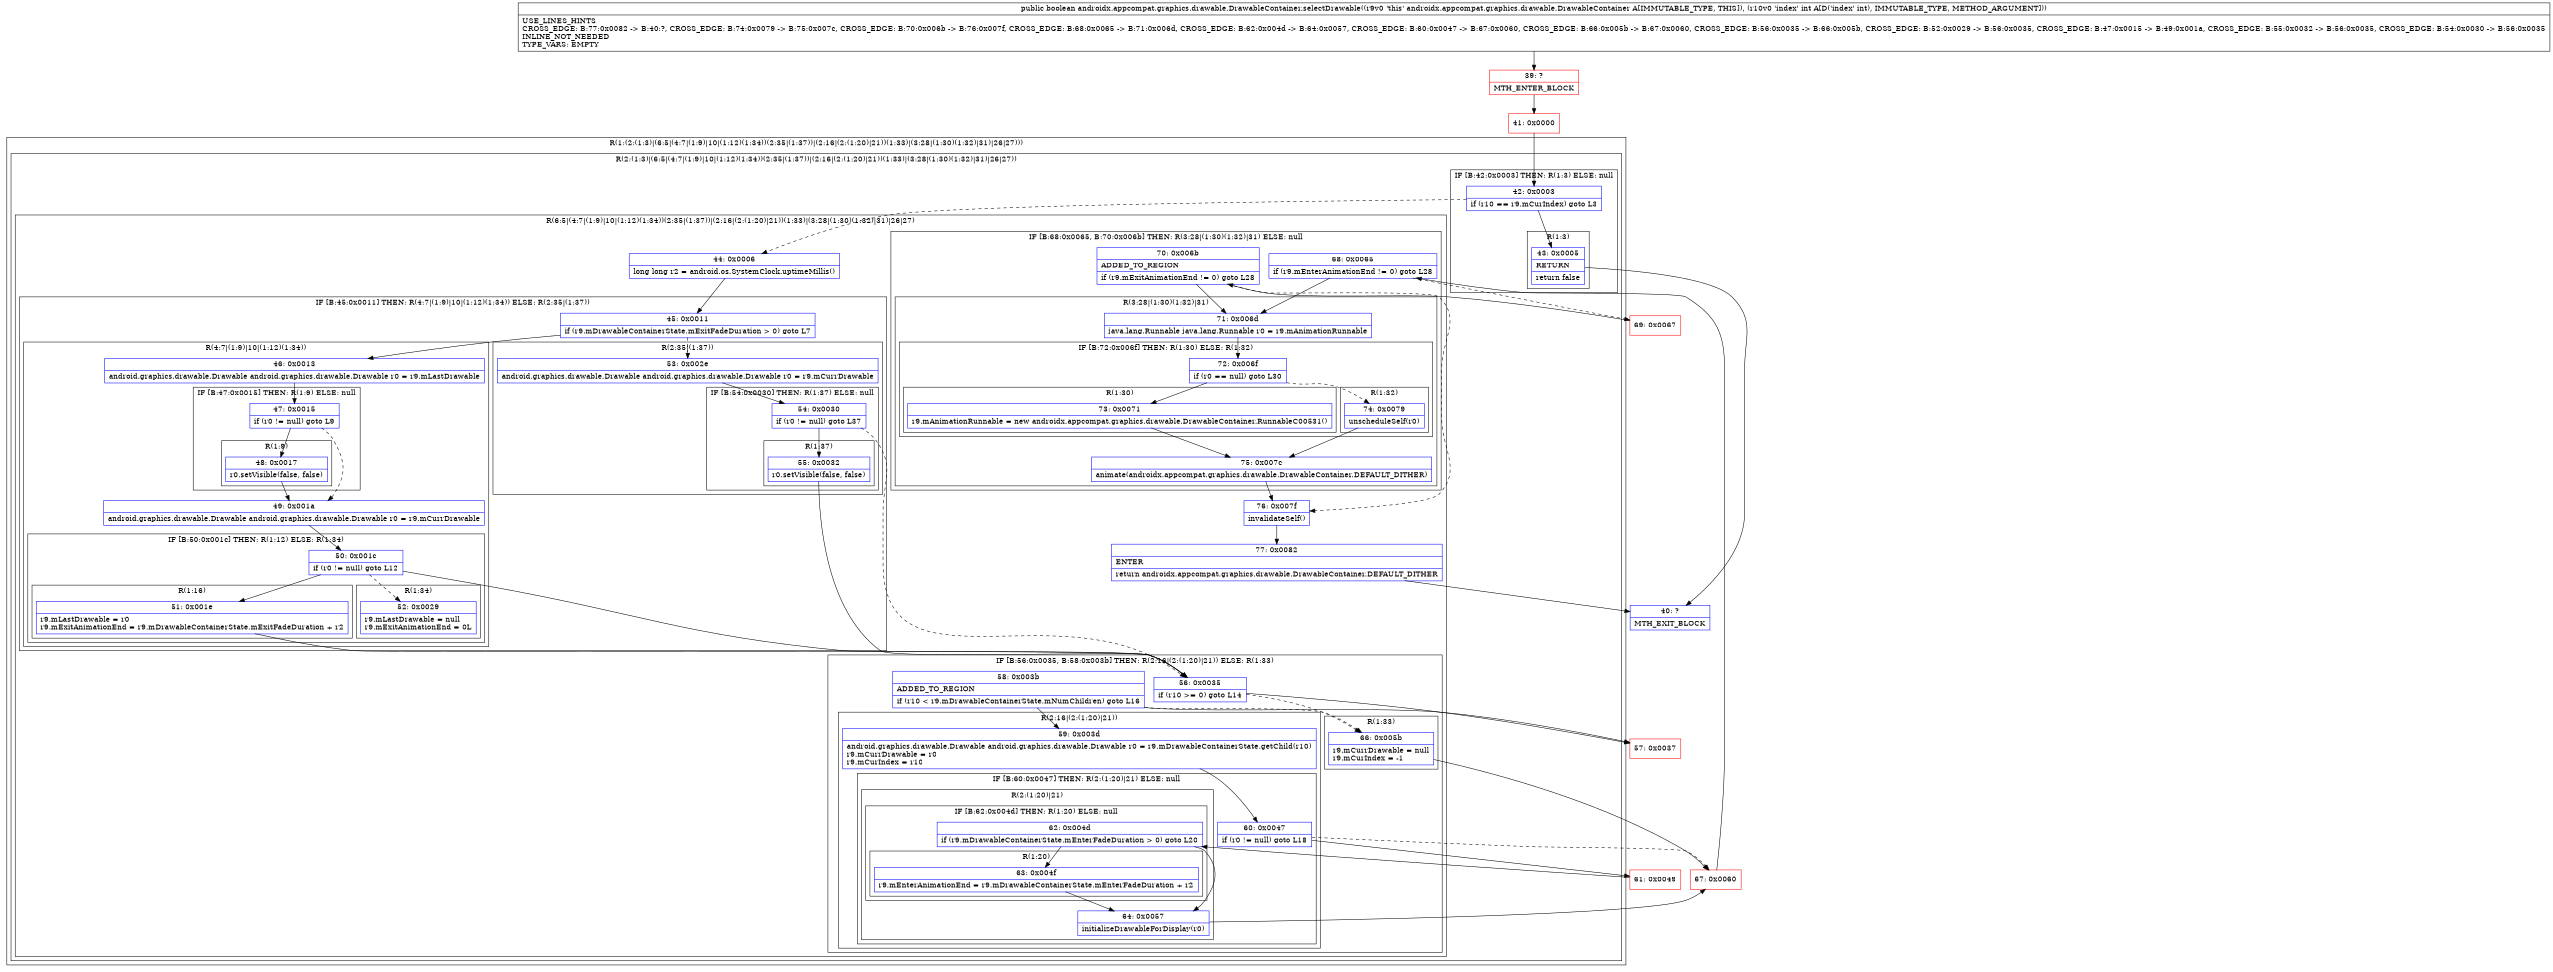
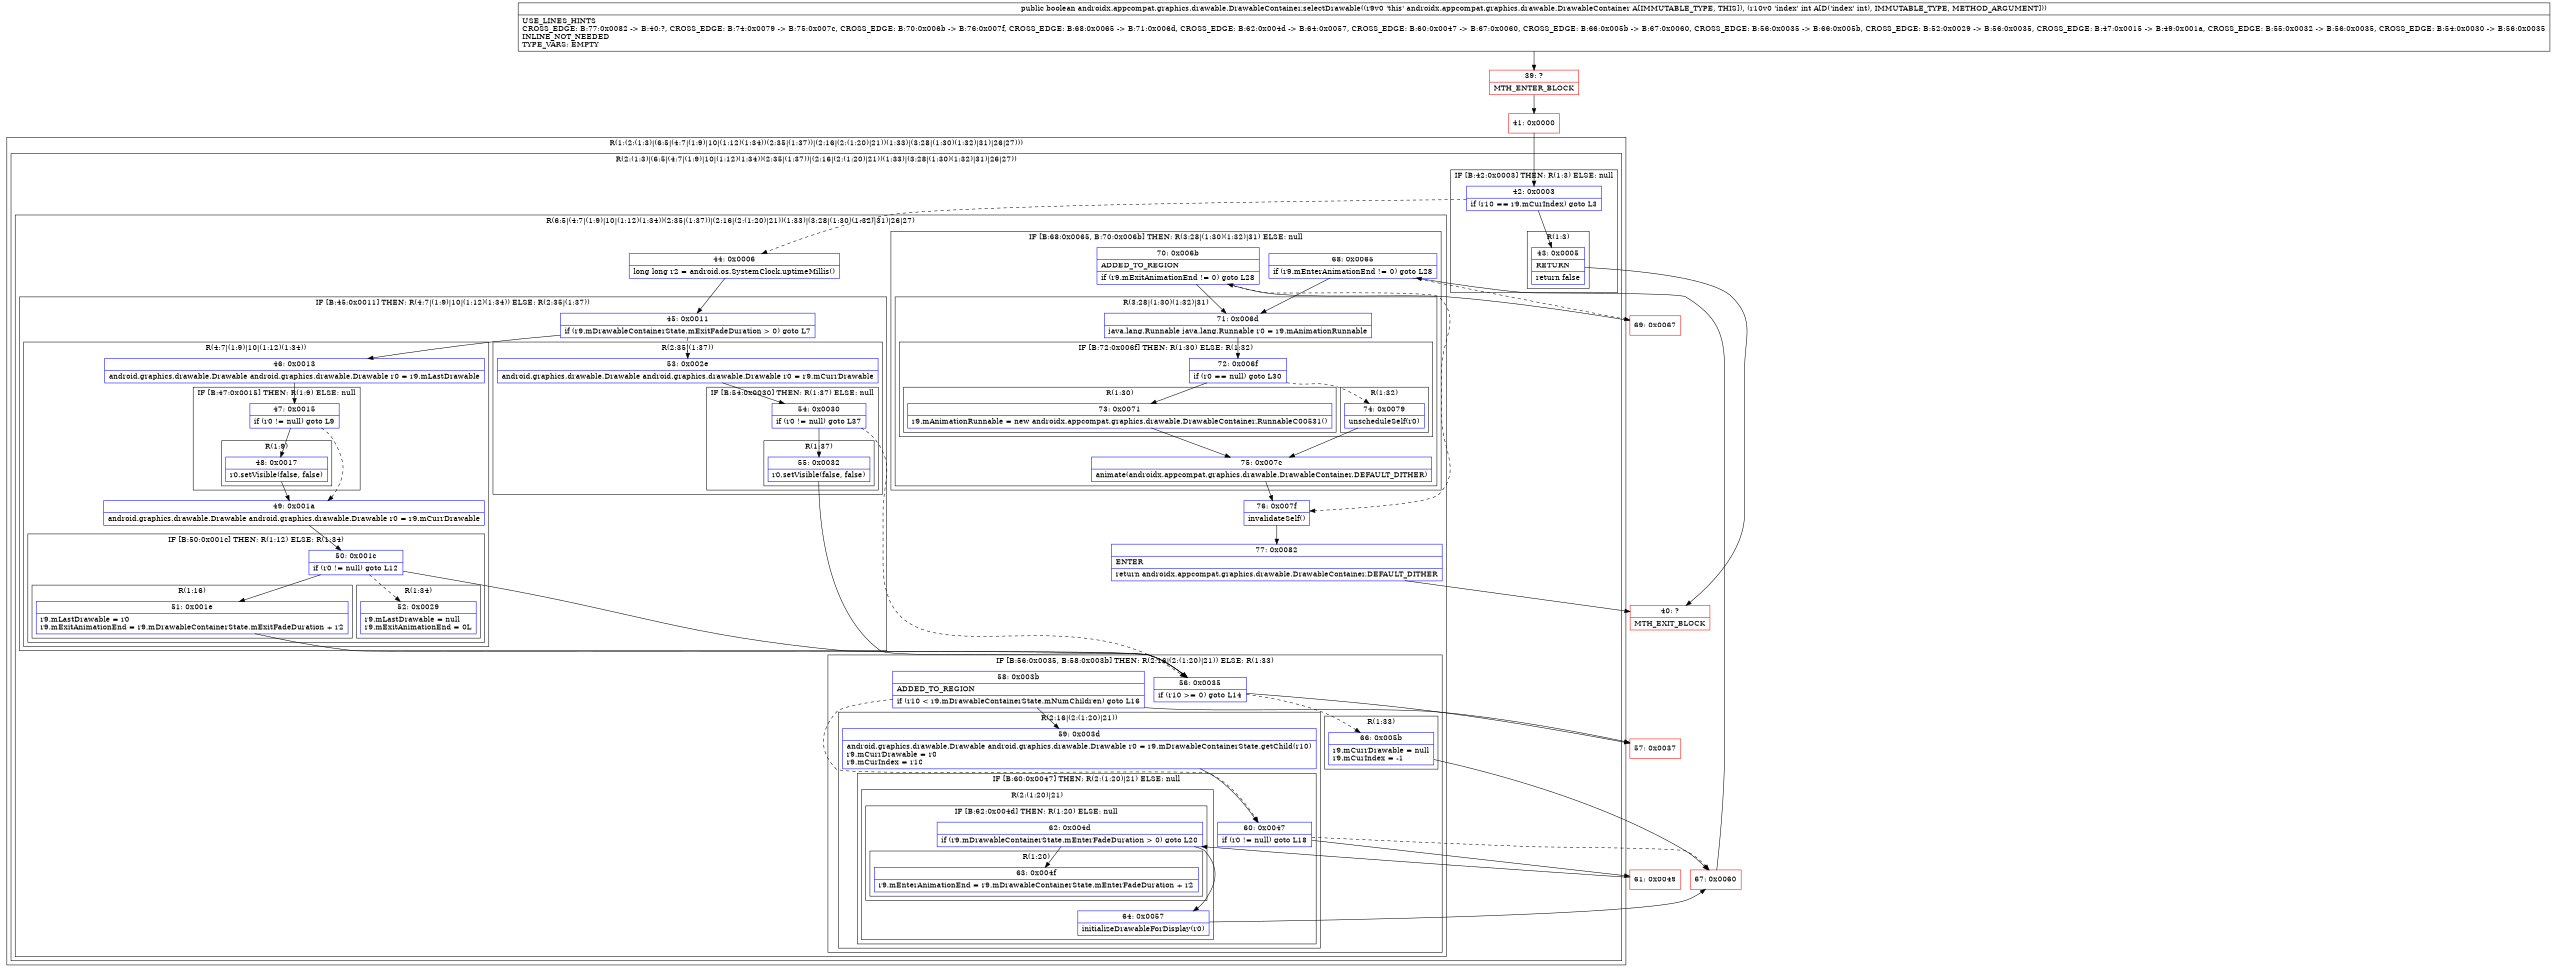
node "40: ?": color blue -> red
edge "58: 0x003b" -> "66: 0x005b": now "58: 0x003b" -> "60: 0x0047"
edge "63: 0x004f" -> "64: 0x0057": removed
